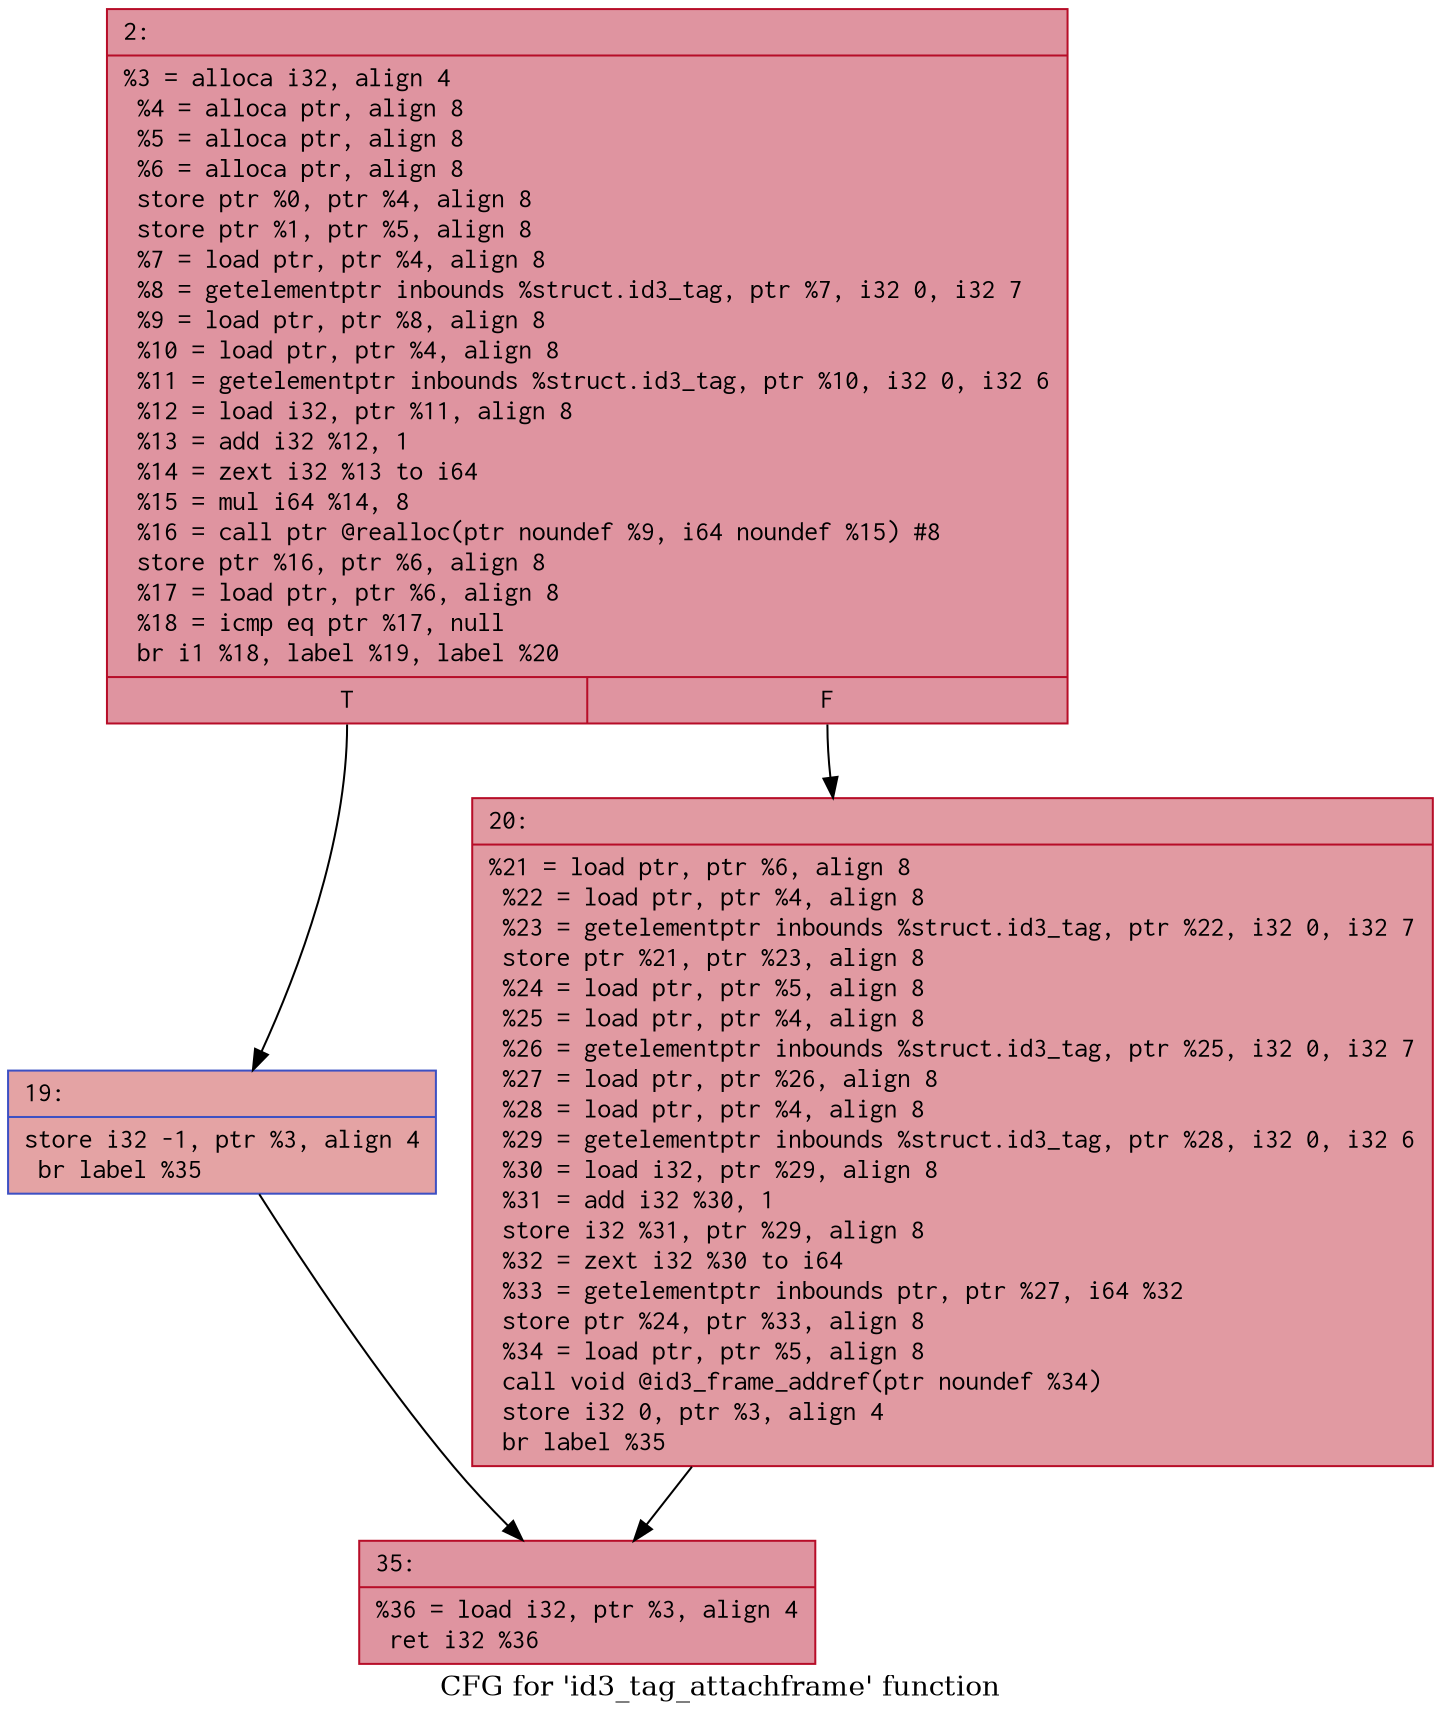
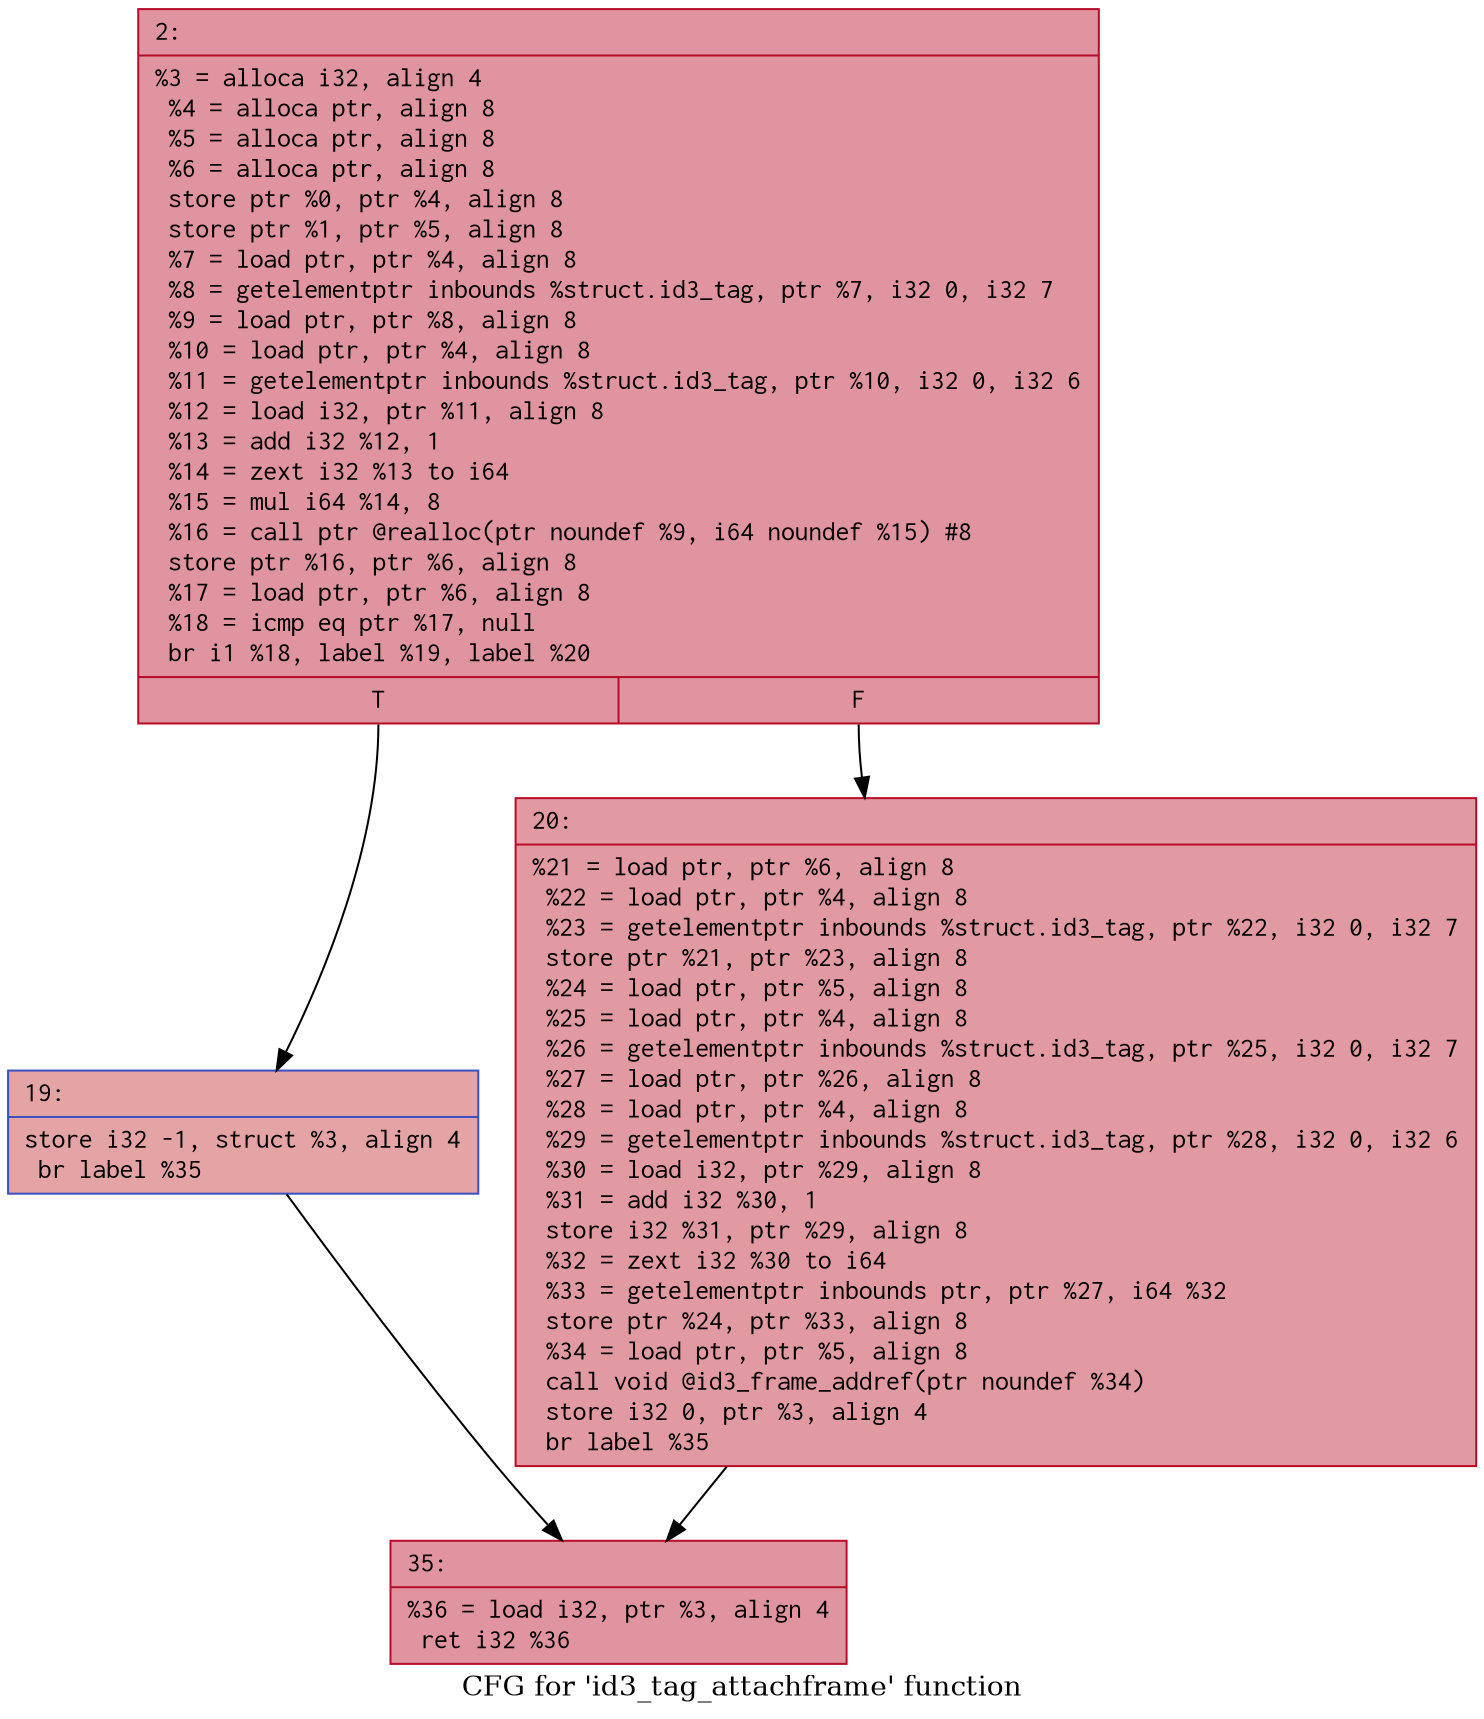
node "19:": text "store i32 -1, ptr %3, align 4" -> "store i32 -1, struct %3, align 4"
